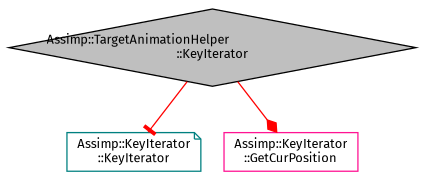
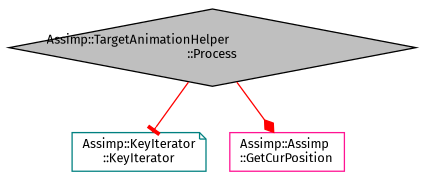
node "Assimp::TargetAnimationHelper ::KeyIterator": label "Assimp::TargetAnimationHelper ::KeyIterator" -> "Assimp::TargetAnimationHelper ::Process"
node "Assimp::KeyIterator ::GetCurPosition": label "Assimp::KeyIterator ::GetCurPosition" -> "Assimp::Assimp ::GetCurPosition"
